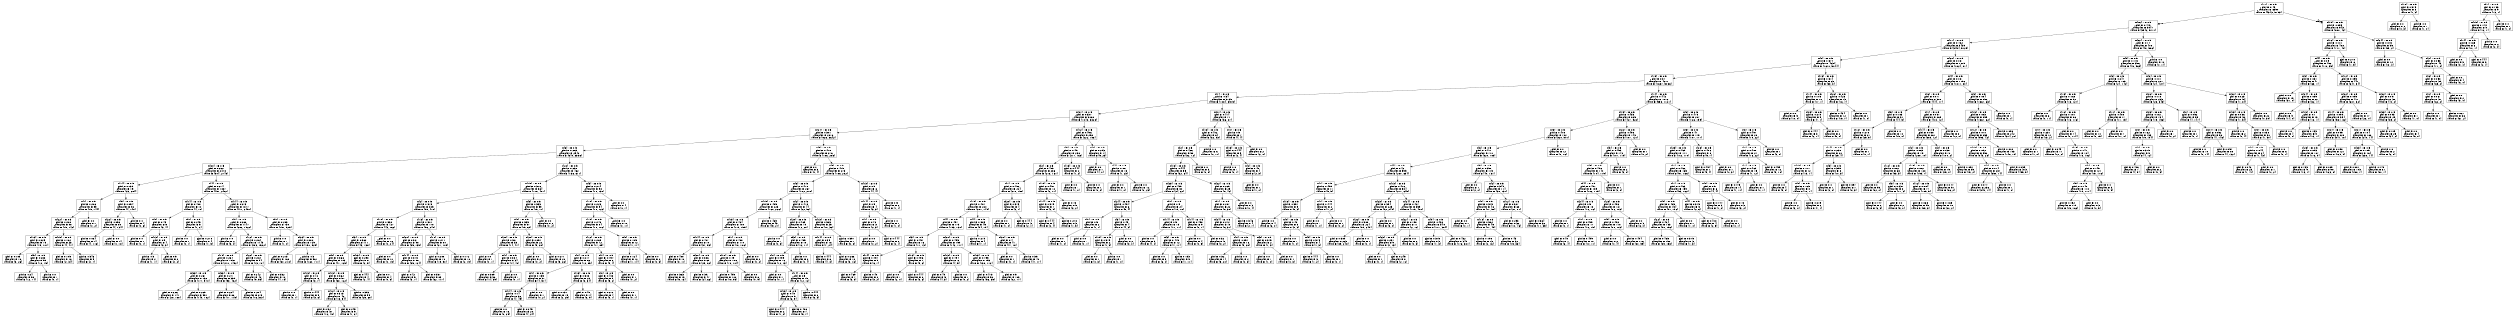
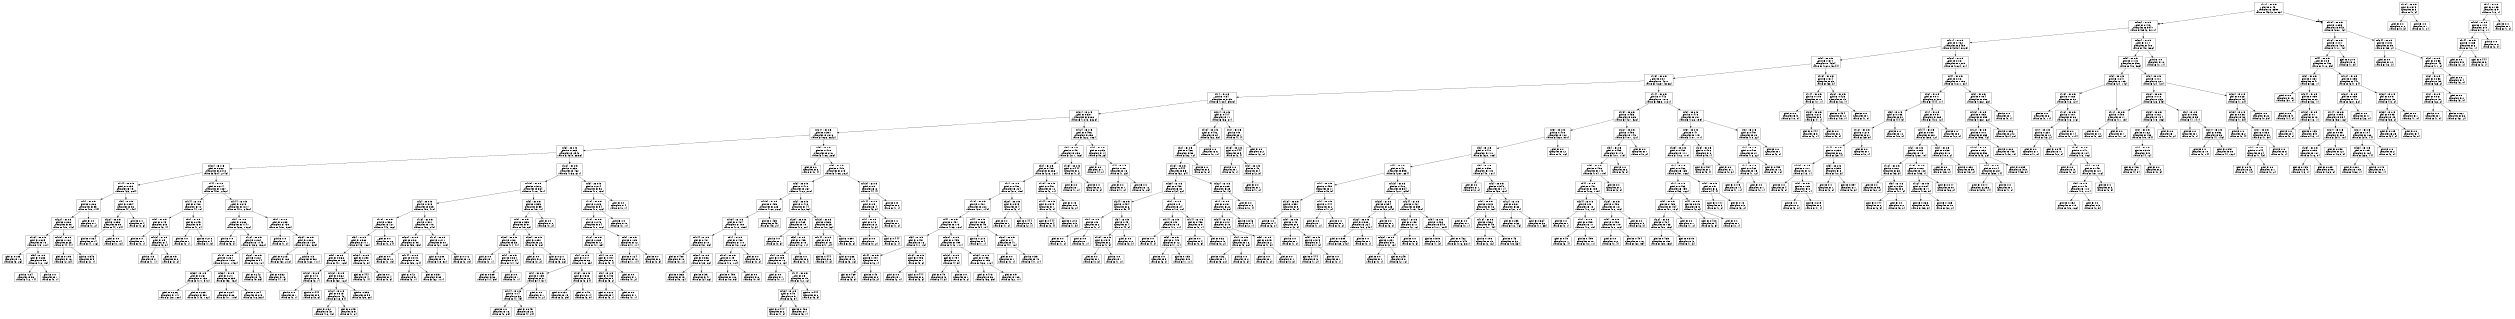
edge "X[20] <= 0.5 gini = 0.118 samples = 233 value = [23, 343]" -> "X[23] <= 0.5 gini = 0.161 samples = 134 value = [19, 196]": now "X[20] <= 0.5 gini = 0.118 samples = 233 value = [23, 343]" -> "X[11] <= 0.5 gini = 0.488 samples = 17 value = [11, 15]"
edge "X[10] <= 0.5 gini = 0.181 samples = 86 value = [13, 116]" -> "X[4] <= 0.5 gini = 0.231 samples = 12 value = [13, 2]": added
node "gini = 0.0 samples = 3 value = [0, 6]": added
edge "X[2] <= 0.5 gini = 0.418 samples = 44 value = [22, 52]" -> "X[20] <= 0.5 gini = 0.469 samples = 19 value = [12, 20]": removed
edge "X[15] <= 0.5 gini = 0.487 samples = 220 value = [207, 149]" -> "X[4] <= 0.5 gini = 0.385 samples = 45 value = [54, 19]": removed
